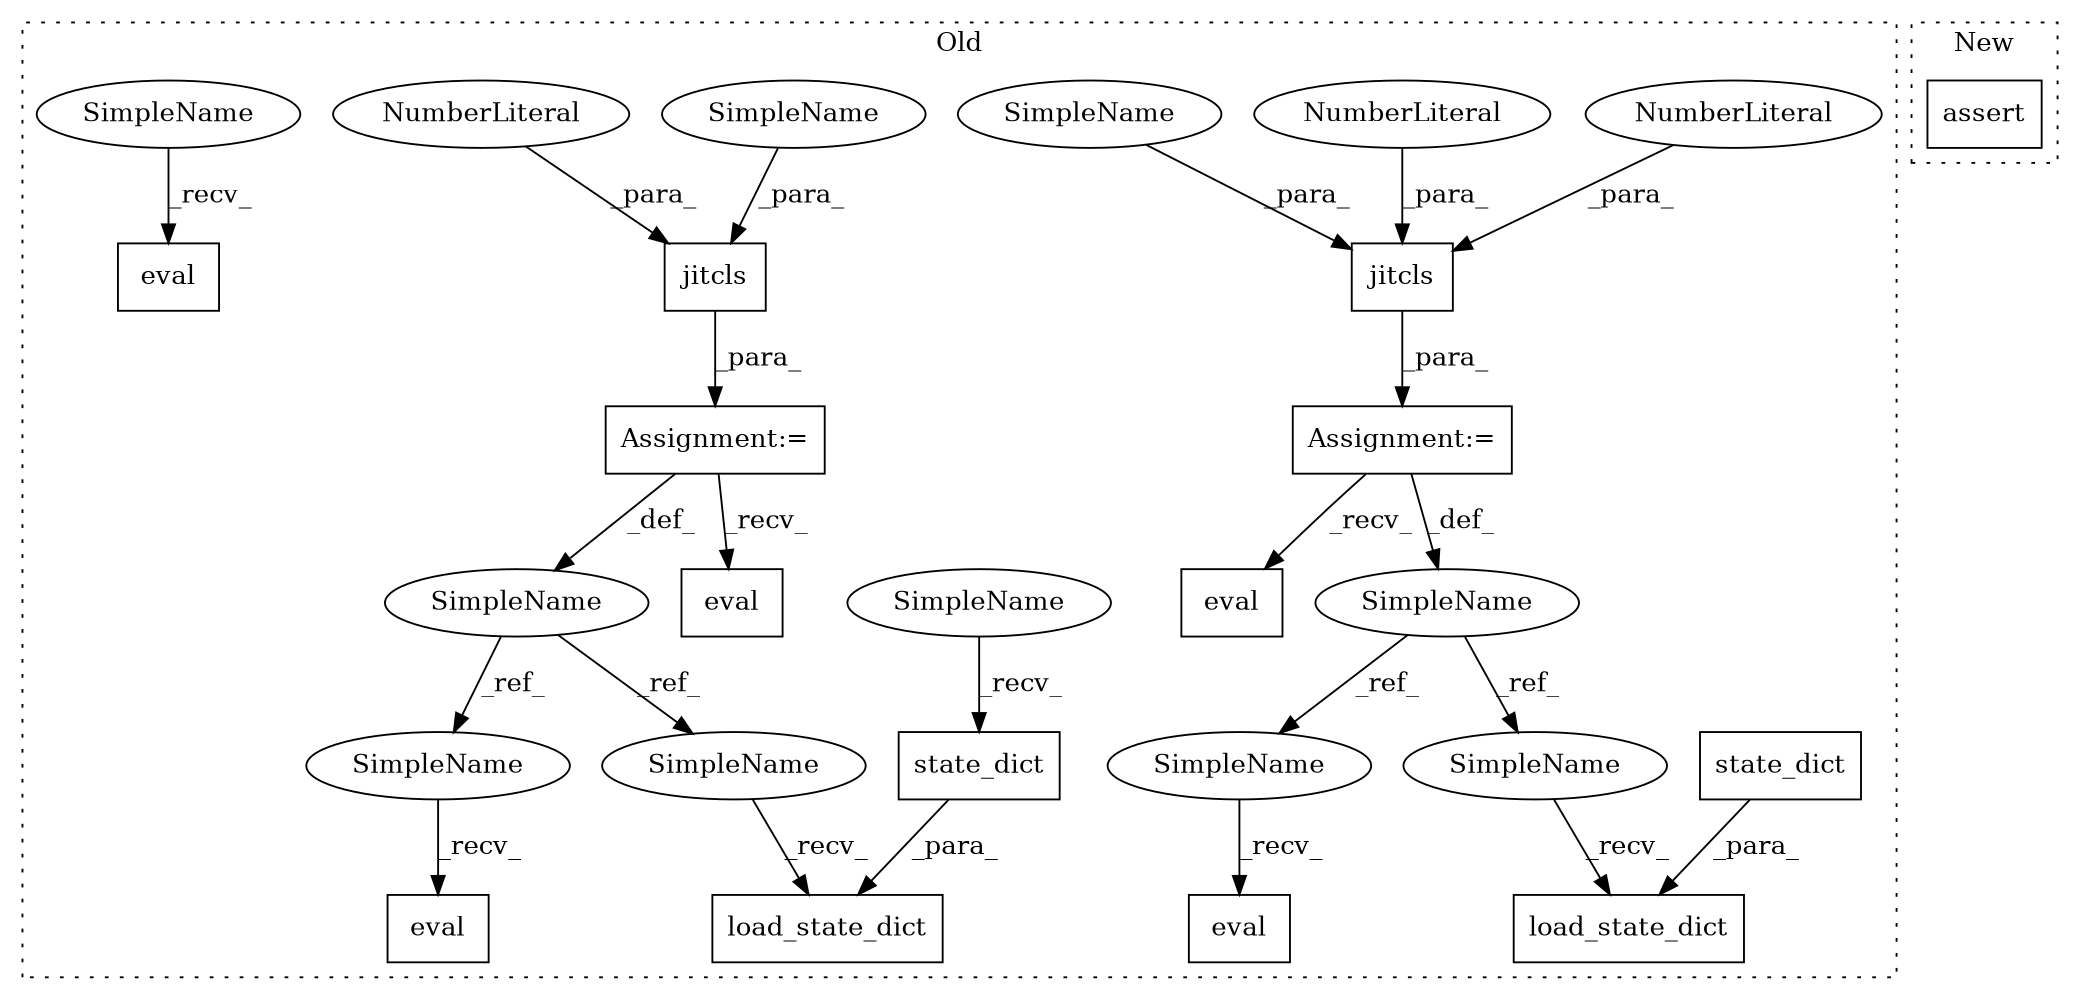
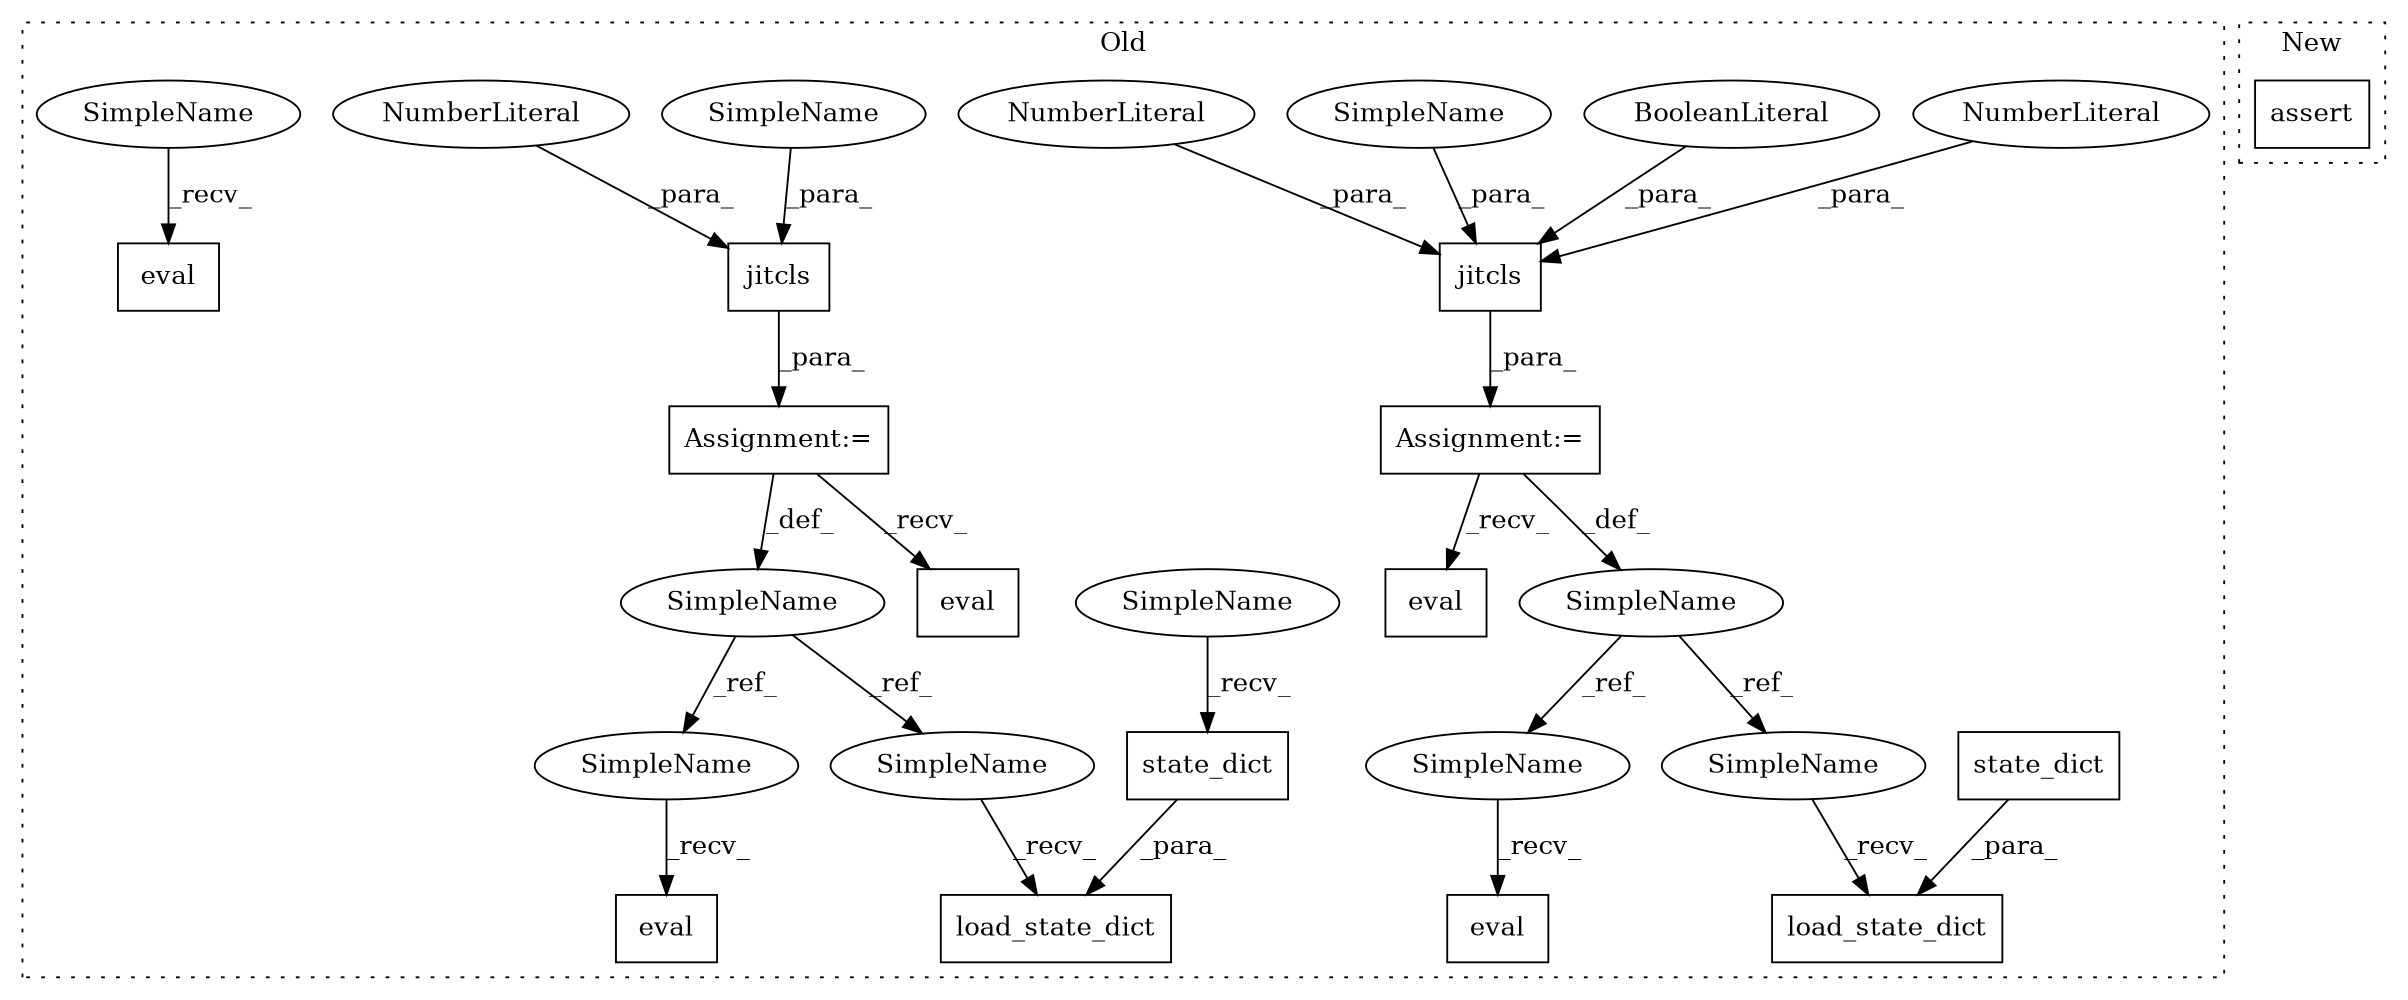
node "BooleanLiteral": added
